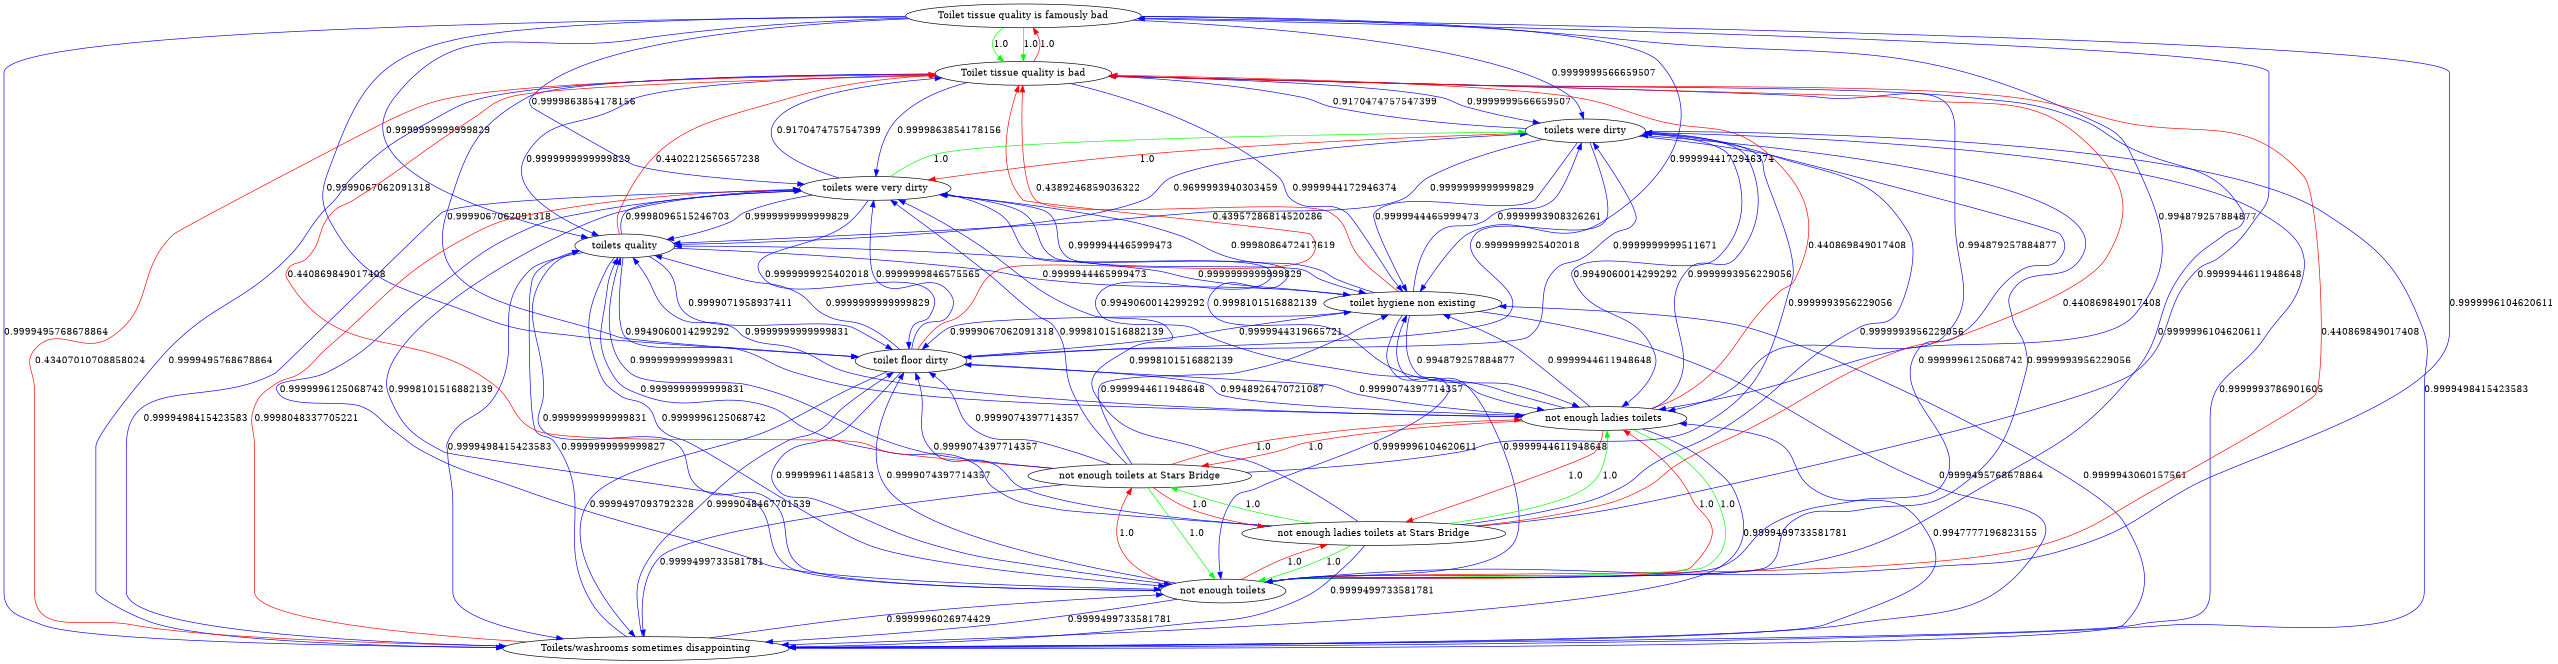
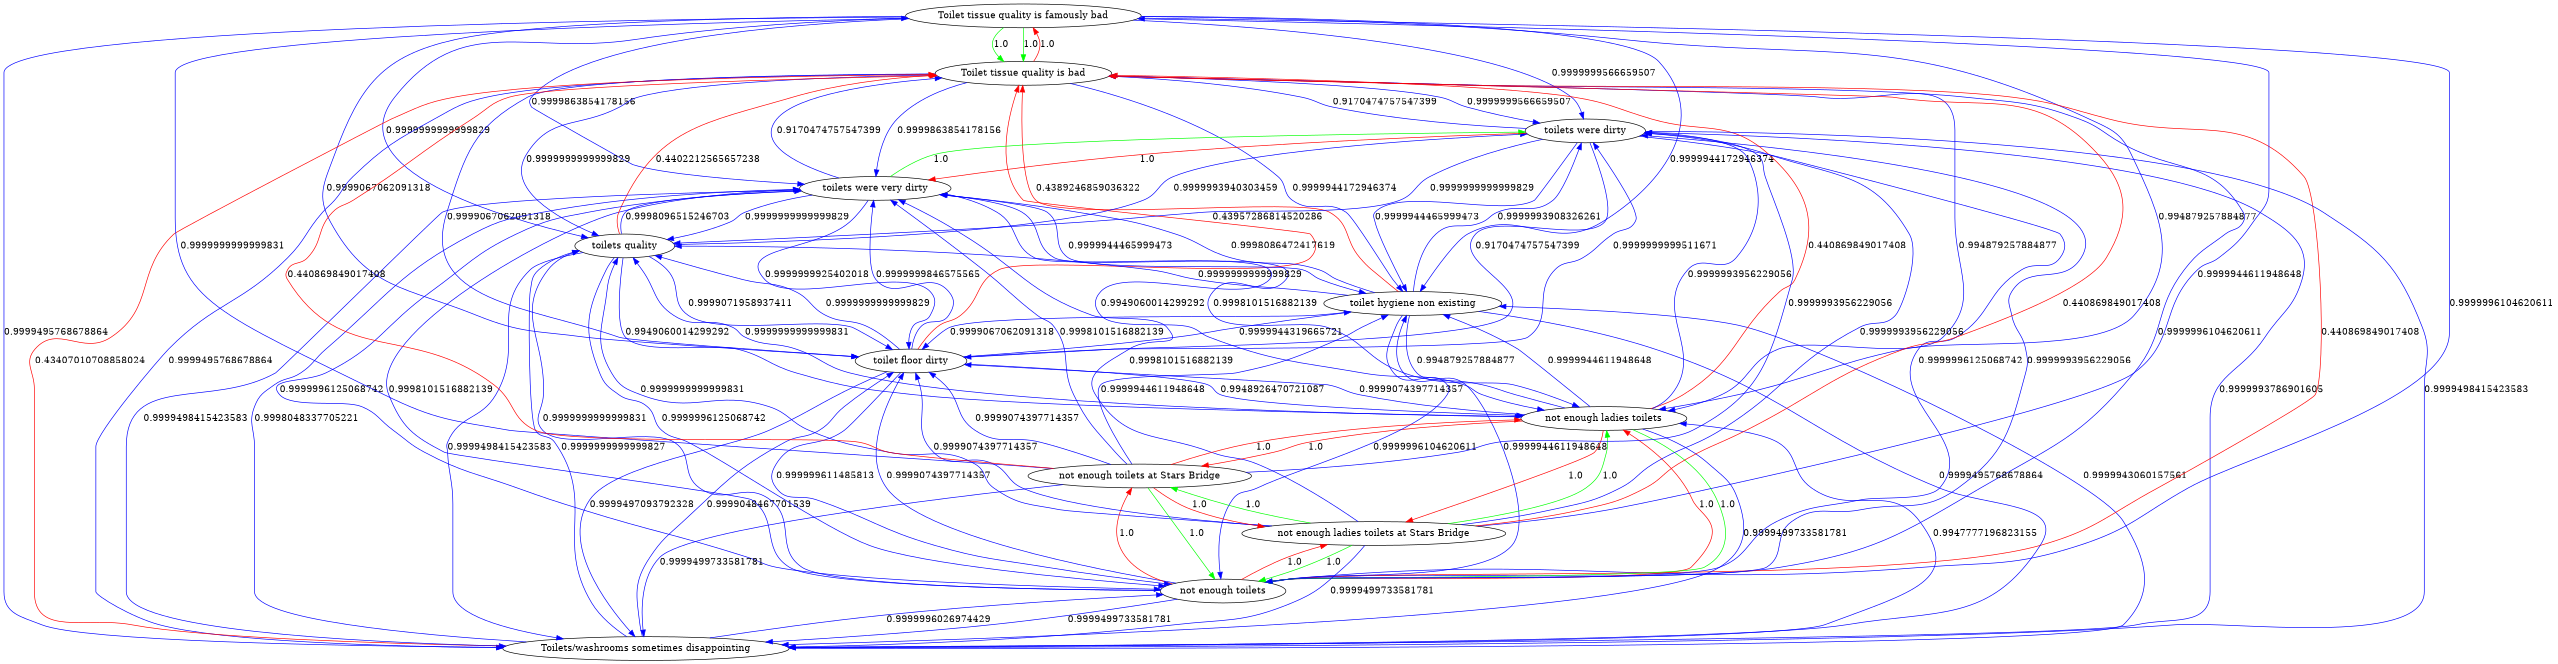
edge "toilets quality" -> "toilets were dirty": label "0.9699993940303459" -> "0.9999993940303459"
edge "toilets were dirty" -> "toilet floor dirty": label "0.9999999925402018" -> "0.9170474757547399"
edge "toilets were dirty" -> "not enough ladies toilets": removed, label "0.9949060014299292"
edge "toilets quality" -> "toilet hygiene non existing": removed, label "0.9999944465999473"
edge "Toilets/washrooms sometimes disappointing" -> "toilets were very dirty": color red -> blue
edge "not enough toilets at Stars Bridge" -> "toilets quality": now "not enough toilets at Stars Bridge" -> "Toilet tissue quality is famously bad"
